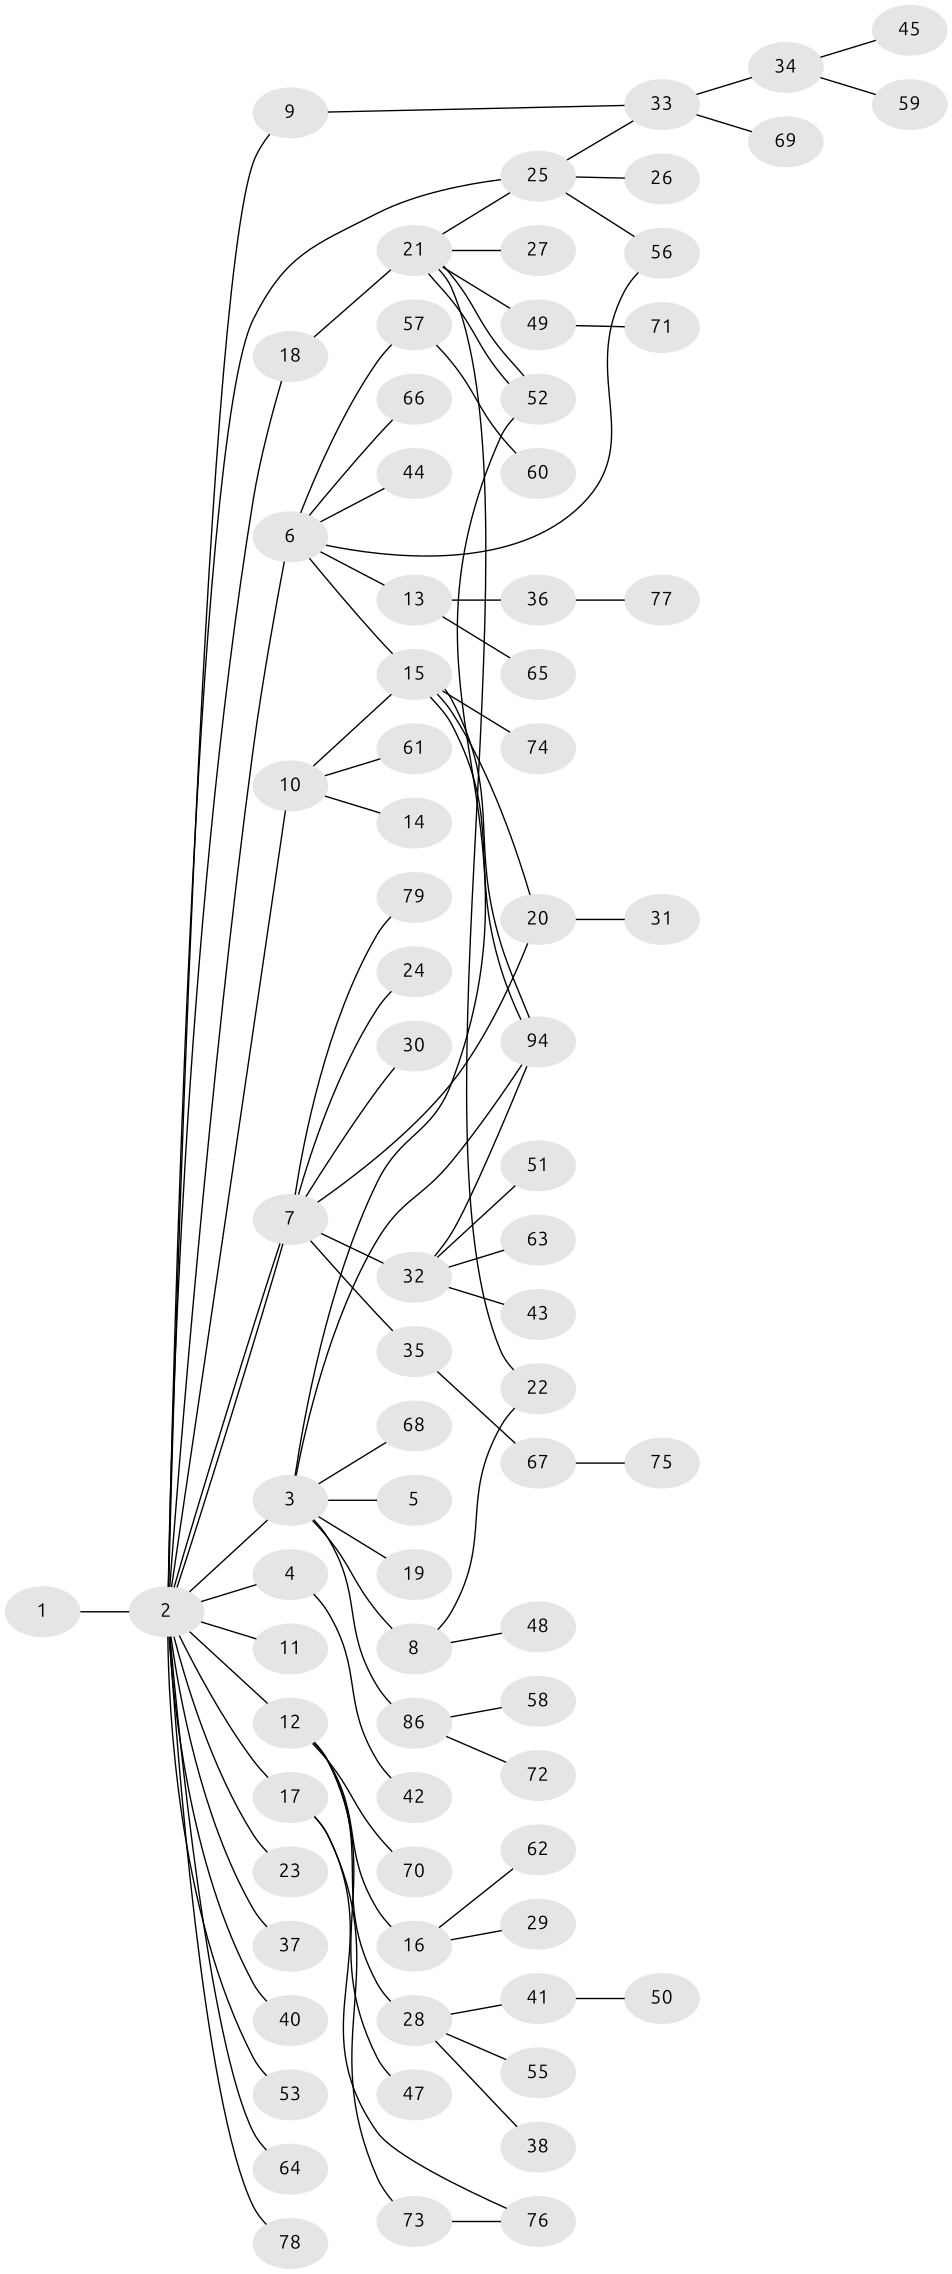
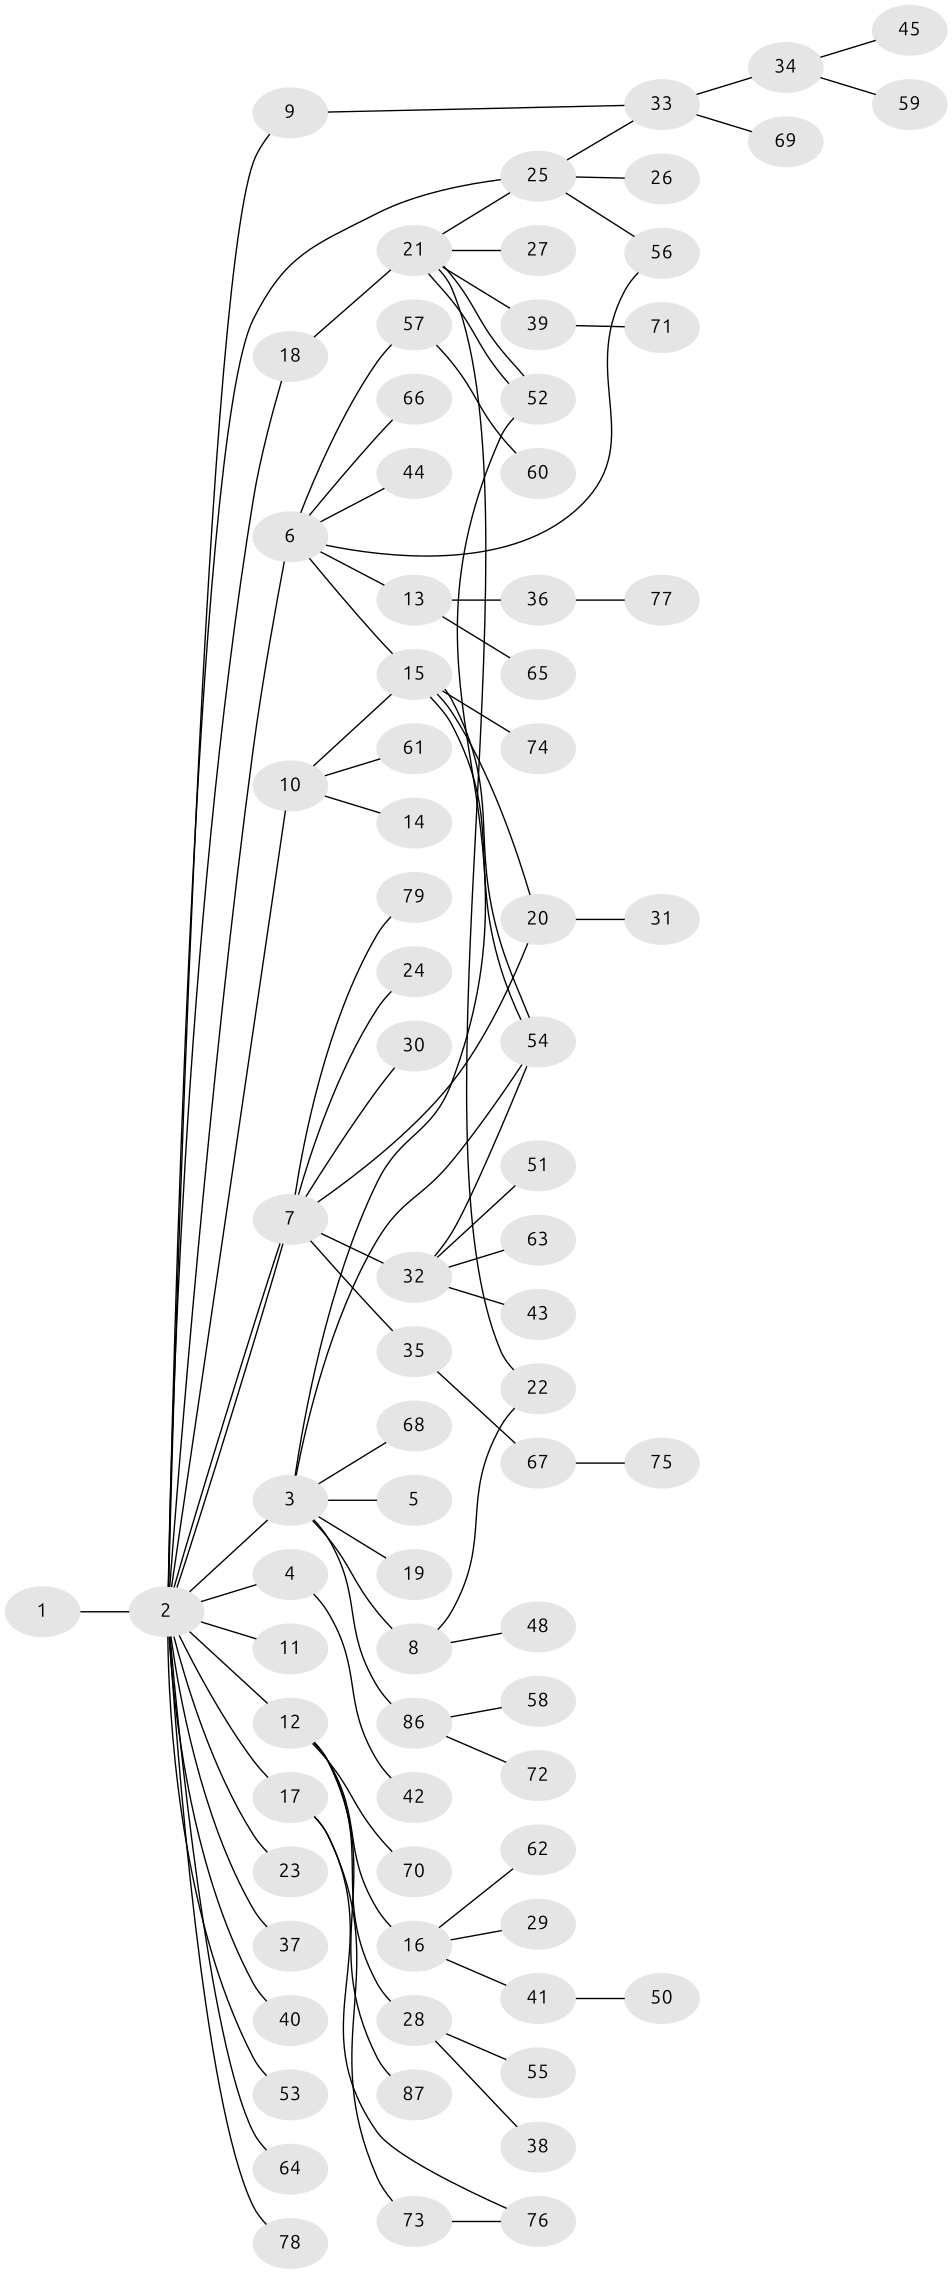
node "49": label "49" -> "39"
node "94": label "94" -> "54"
edge "41" -- "28": now "41" -- "16"
node "47": label "47" -> "87"
